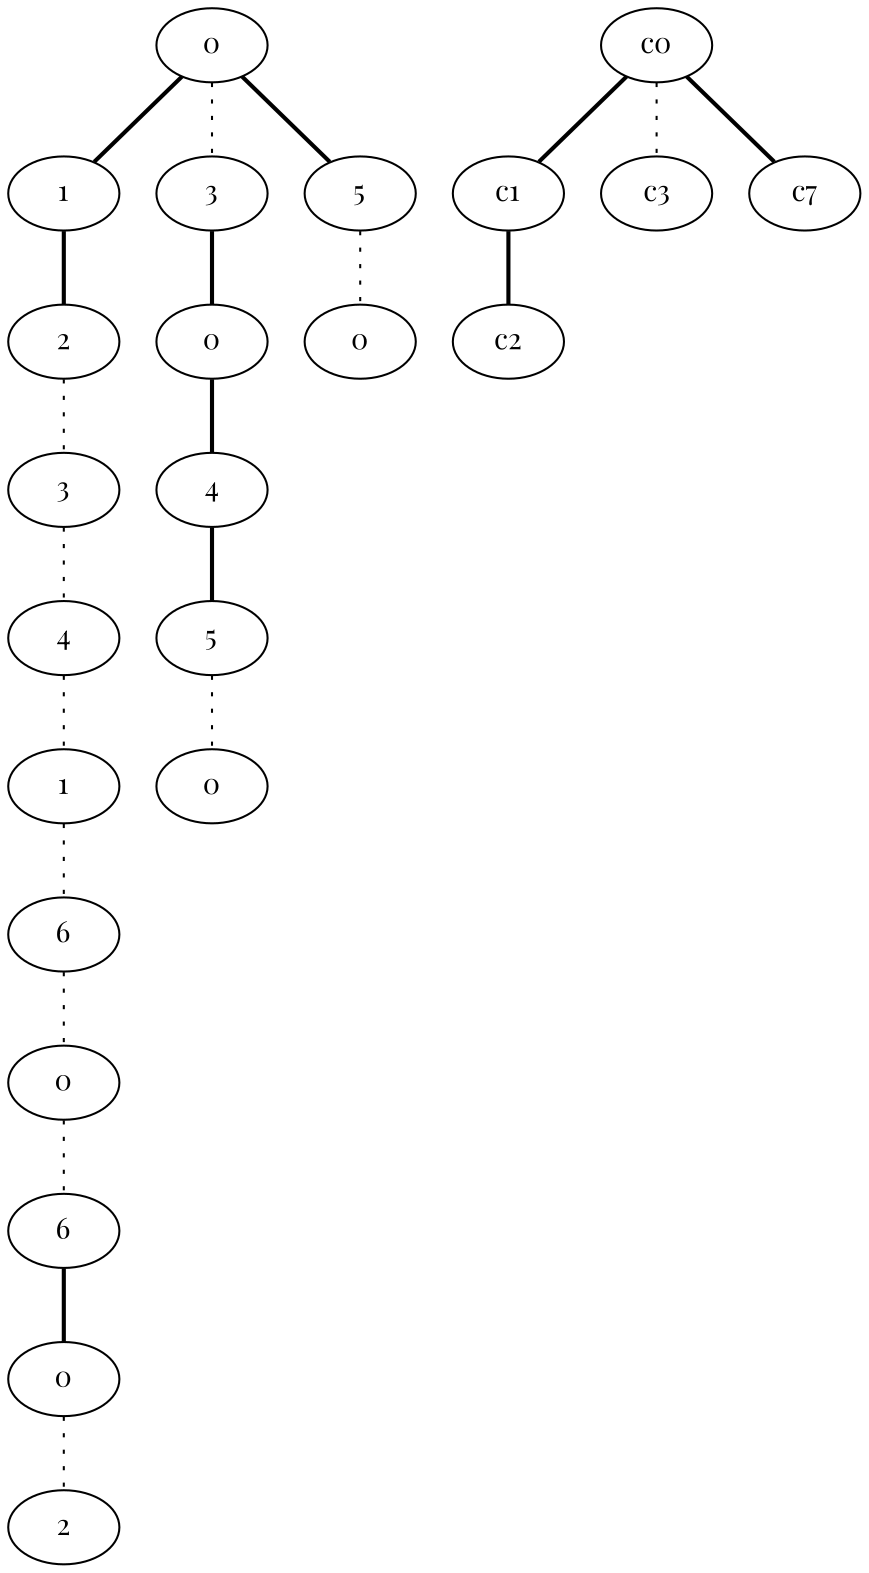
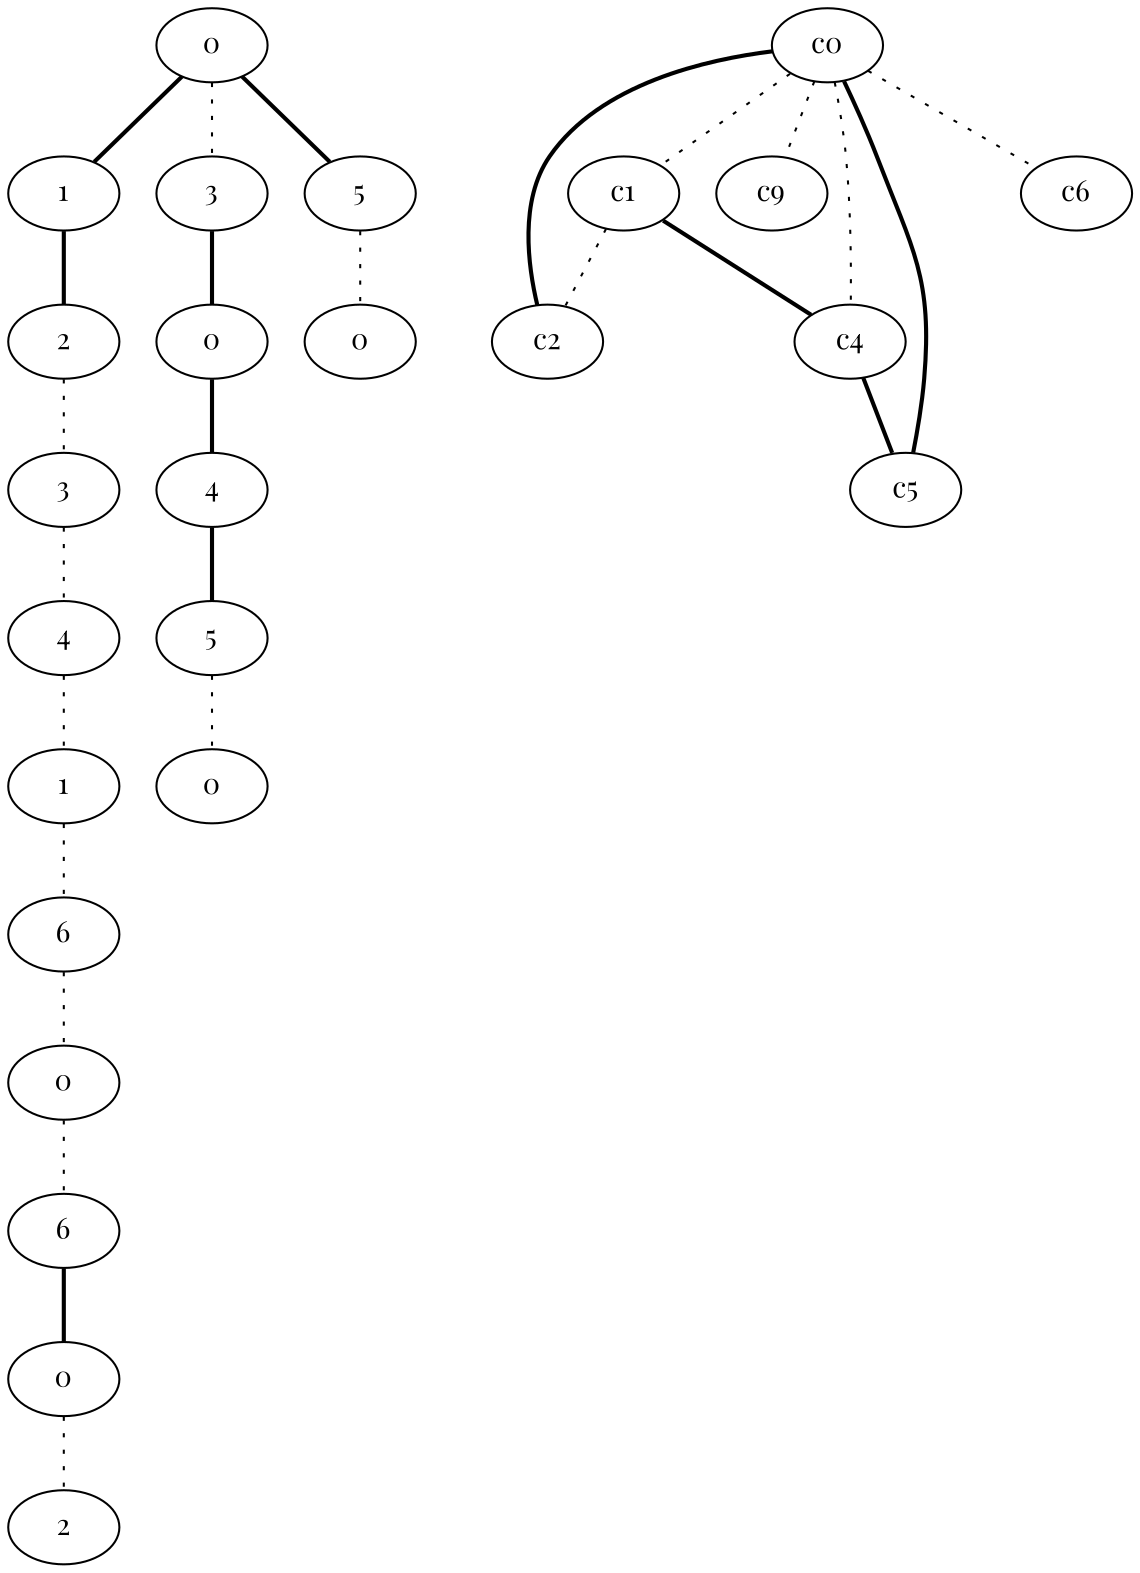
edge "c0" -- "c1": style bold -> dotted
edge "c0" -- "c2": added
node "c3": label "c3" -> "c9"
node "c7": label "c7" -> "c5"
node "c6": added
edge "c1" -- "c2": style bold -> dotted
node "c4": added
